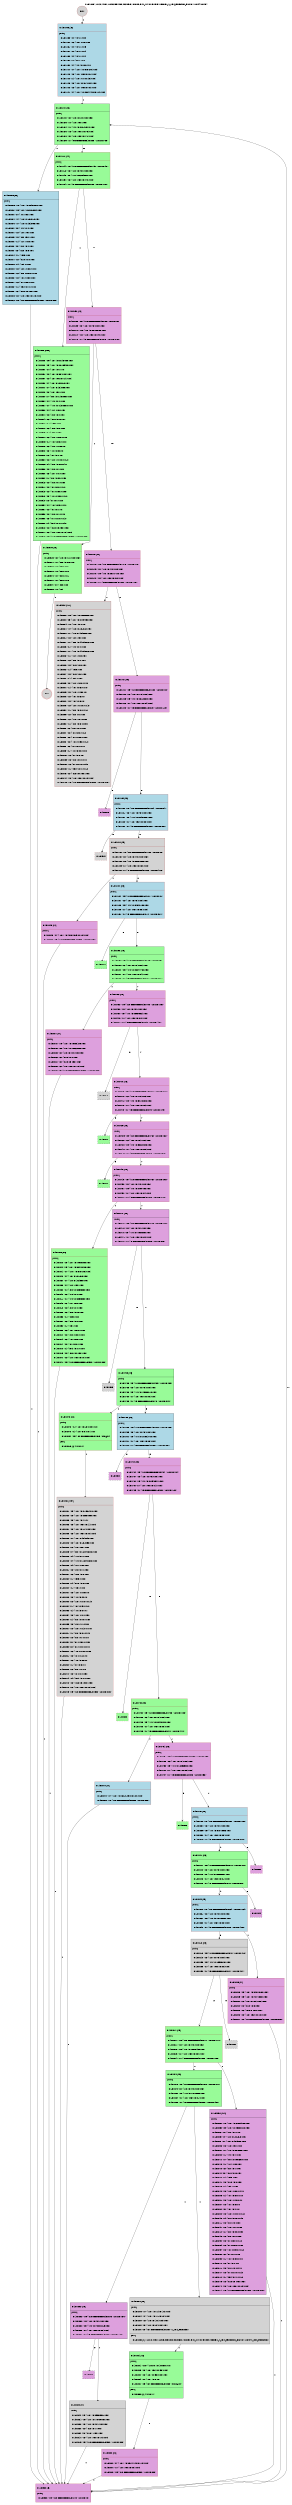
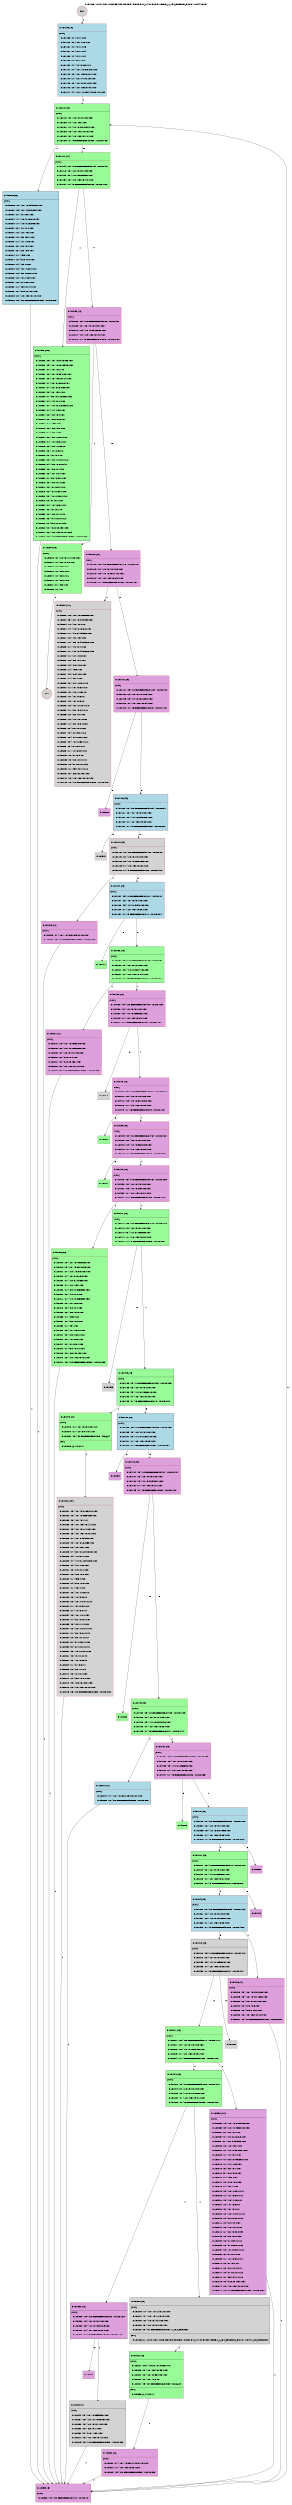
node "0x401767 [25]": fillcolor plum -> palegreen
